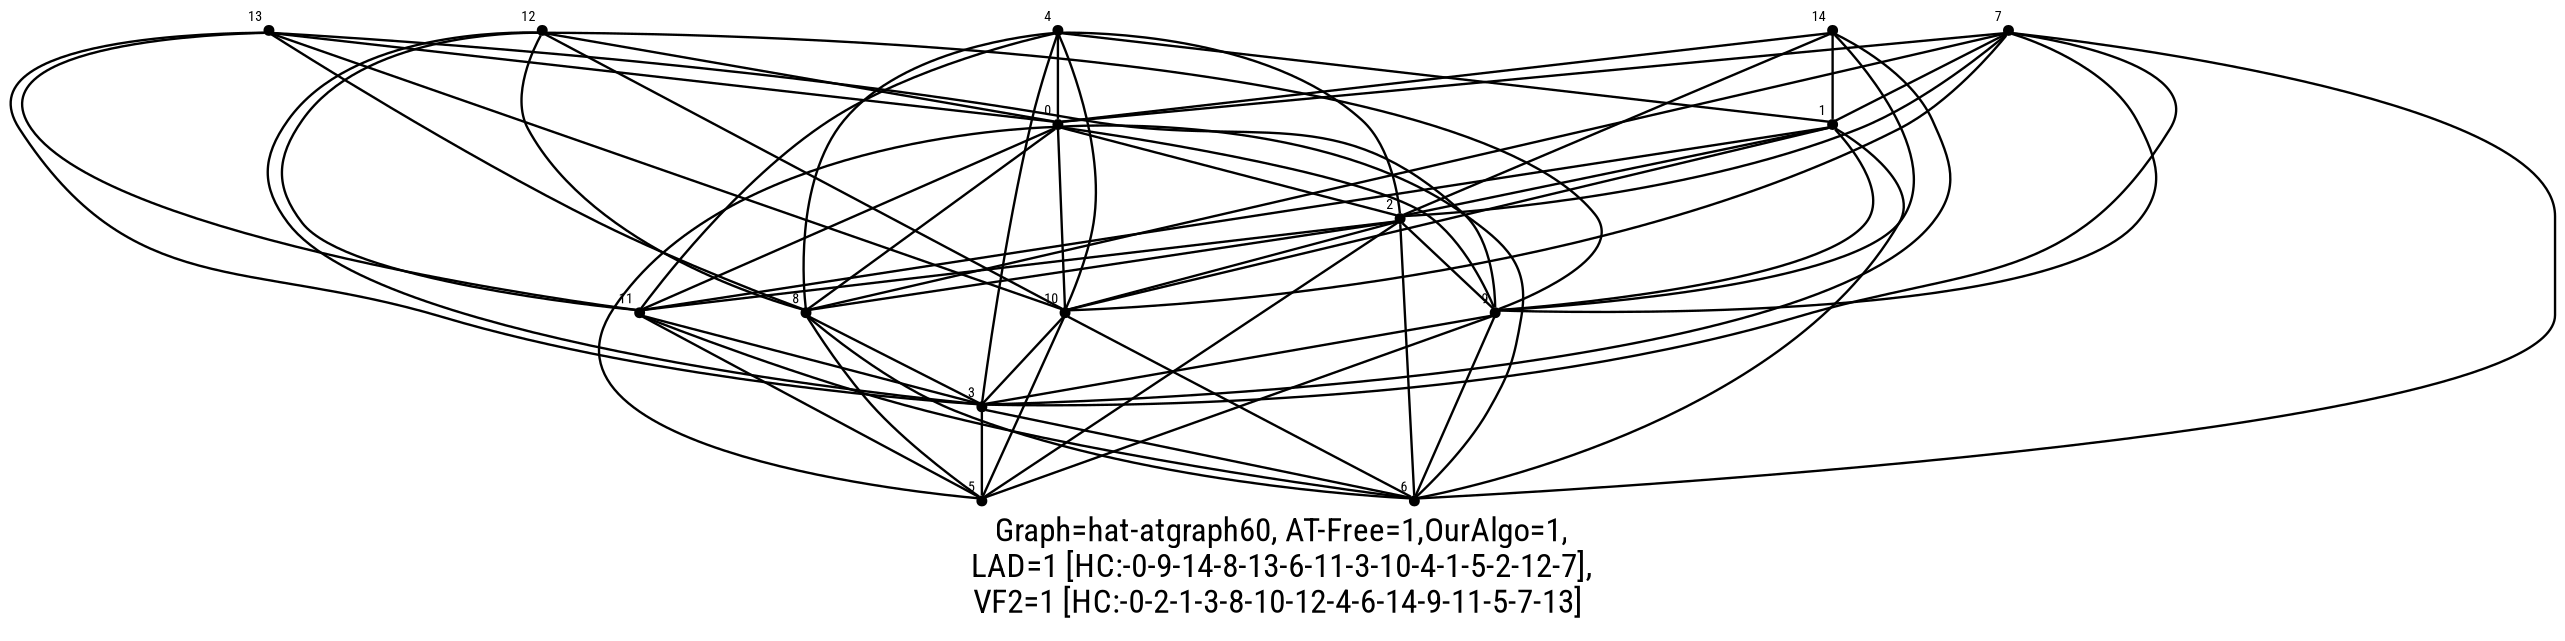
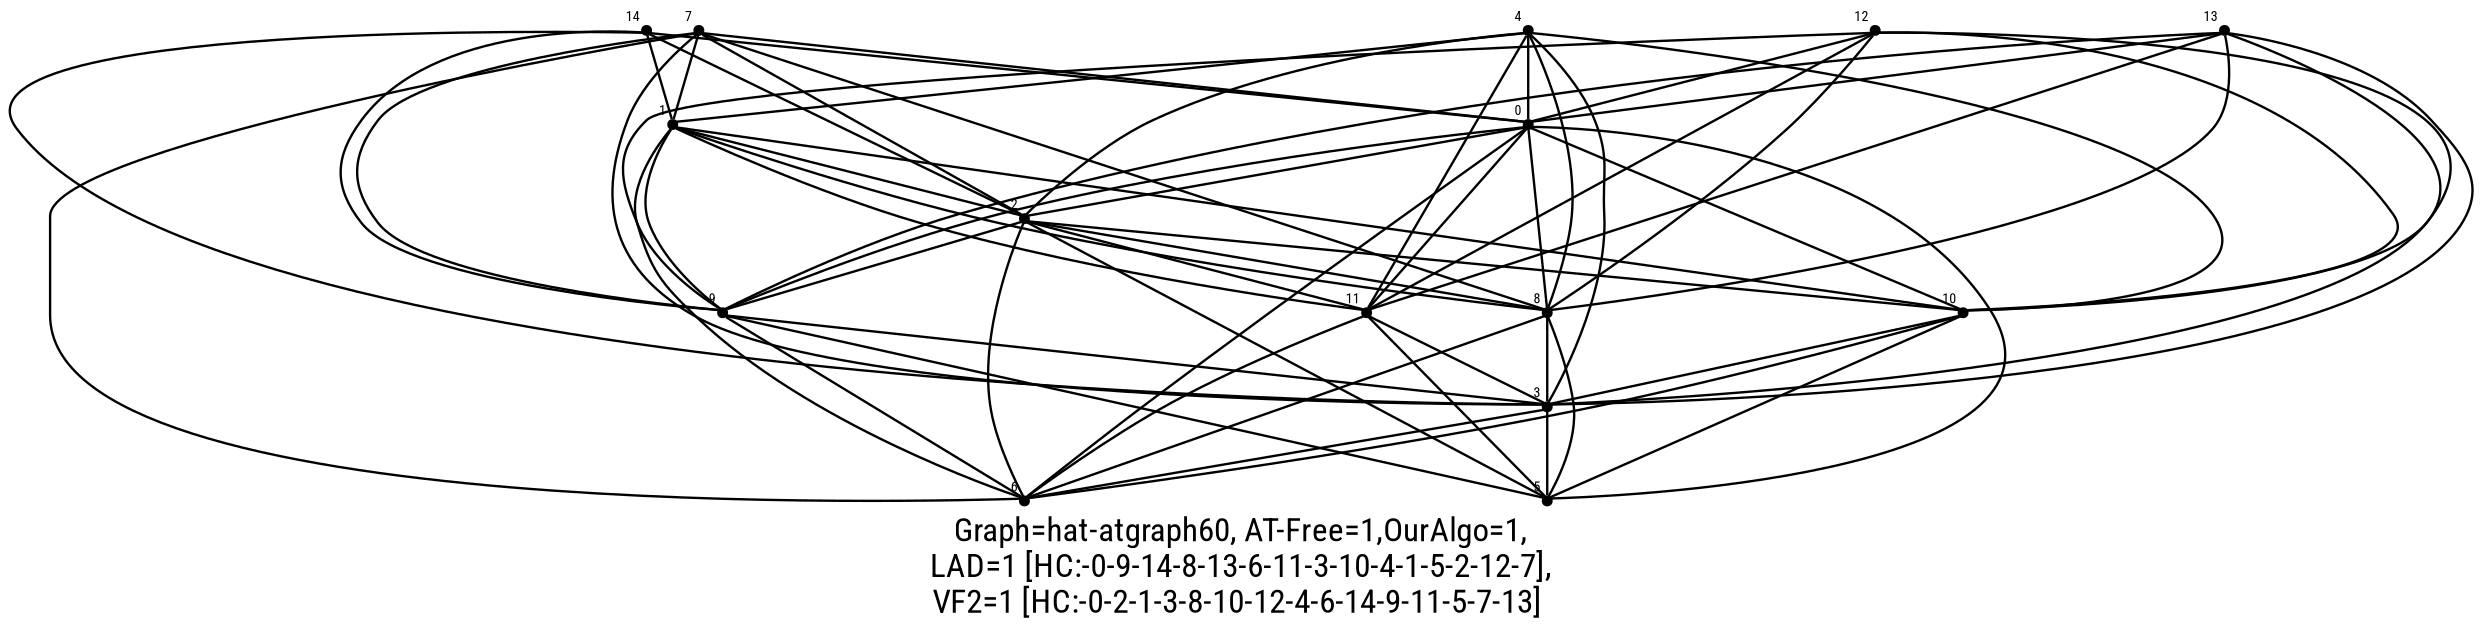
edge "7" -- "10": removed
edge "1" -- "8": added
